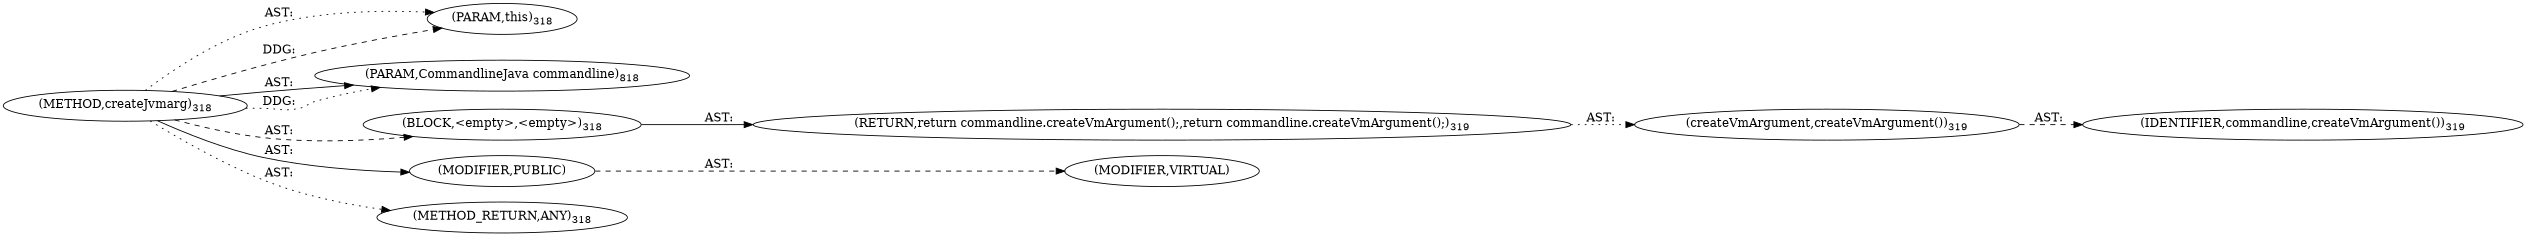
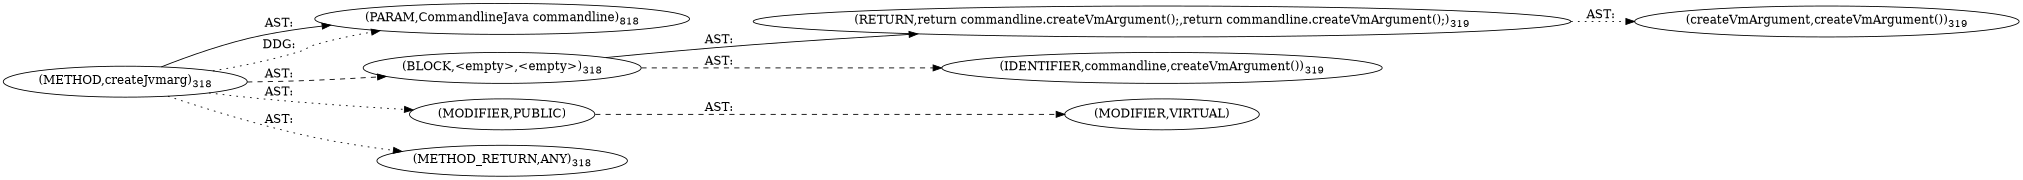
node "(PARAM,this)": removed
edge "(createVmArgument,createVmArgument())" -> "(IDENTIFIER,commandline,createVmArgument())": now "(BLOCK,<empty>,<empty>)" -> "(IDENTIFIER,commandline,createVmArgument())"
edge "(METHOD,createJvmarg)" -> "(MODIFIER,PUBLIC)": style solid -> dotted
